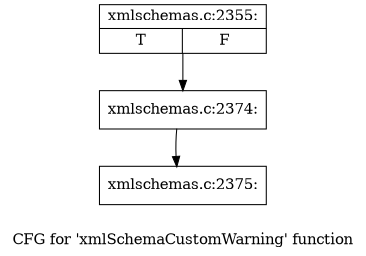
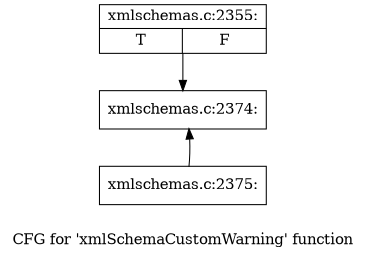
edge "xmlschemas.c:2374:" -> "xmlschemas.c:2375:": reversed
